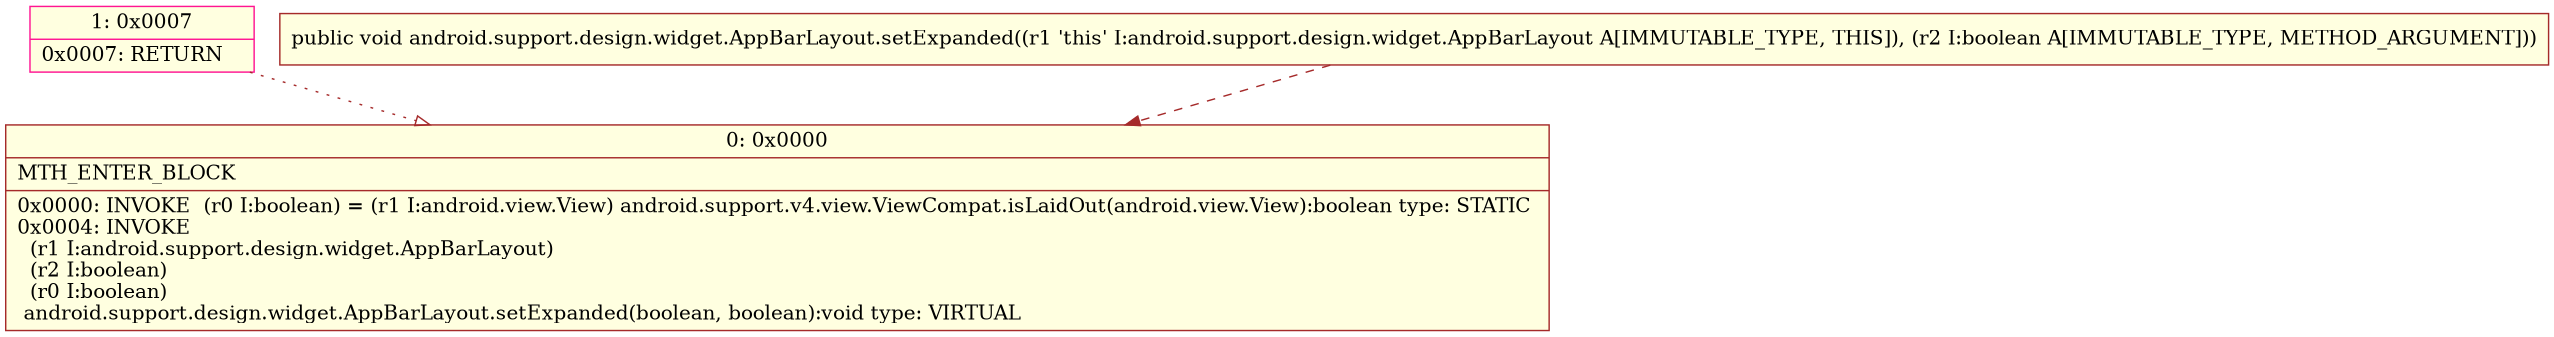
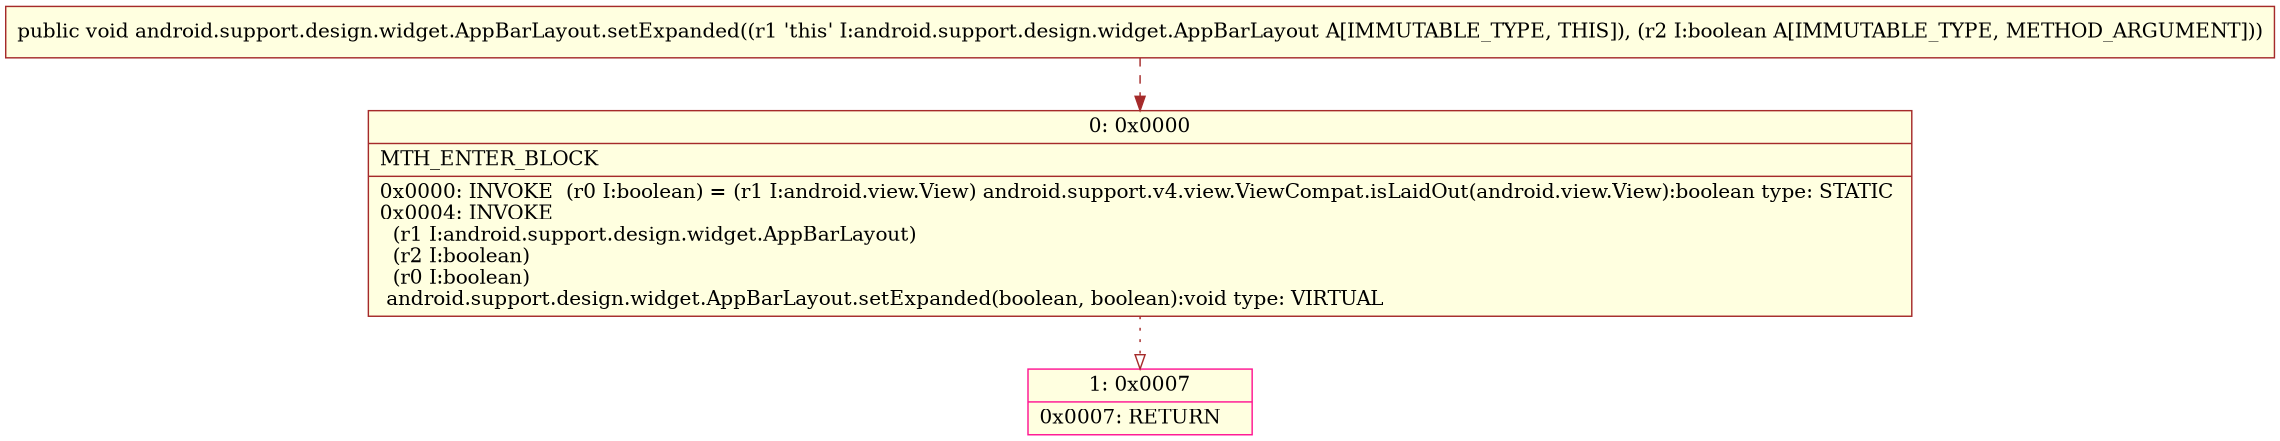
edge "1: 0x0007" -> "0: 0x0000": reversed
